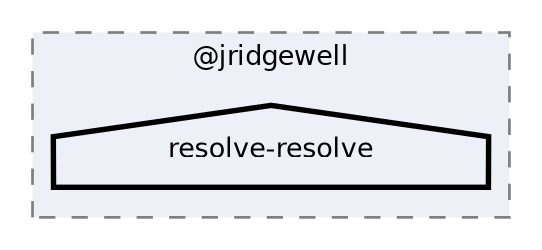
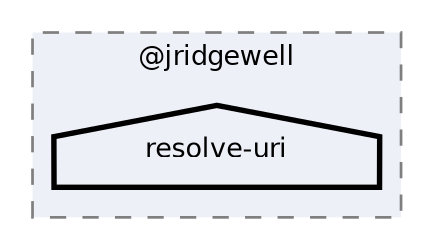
node "resolve-resolve": label "resolve-resolve" -> "resolve-uri"
